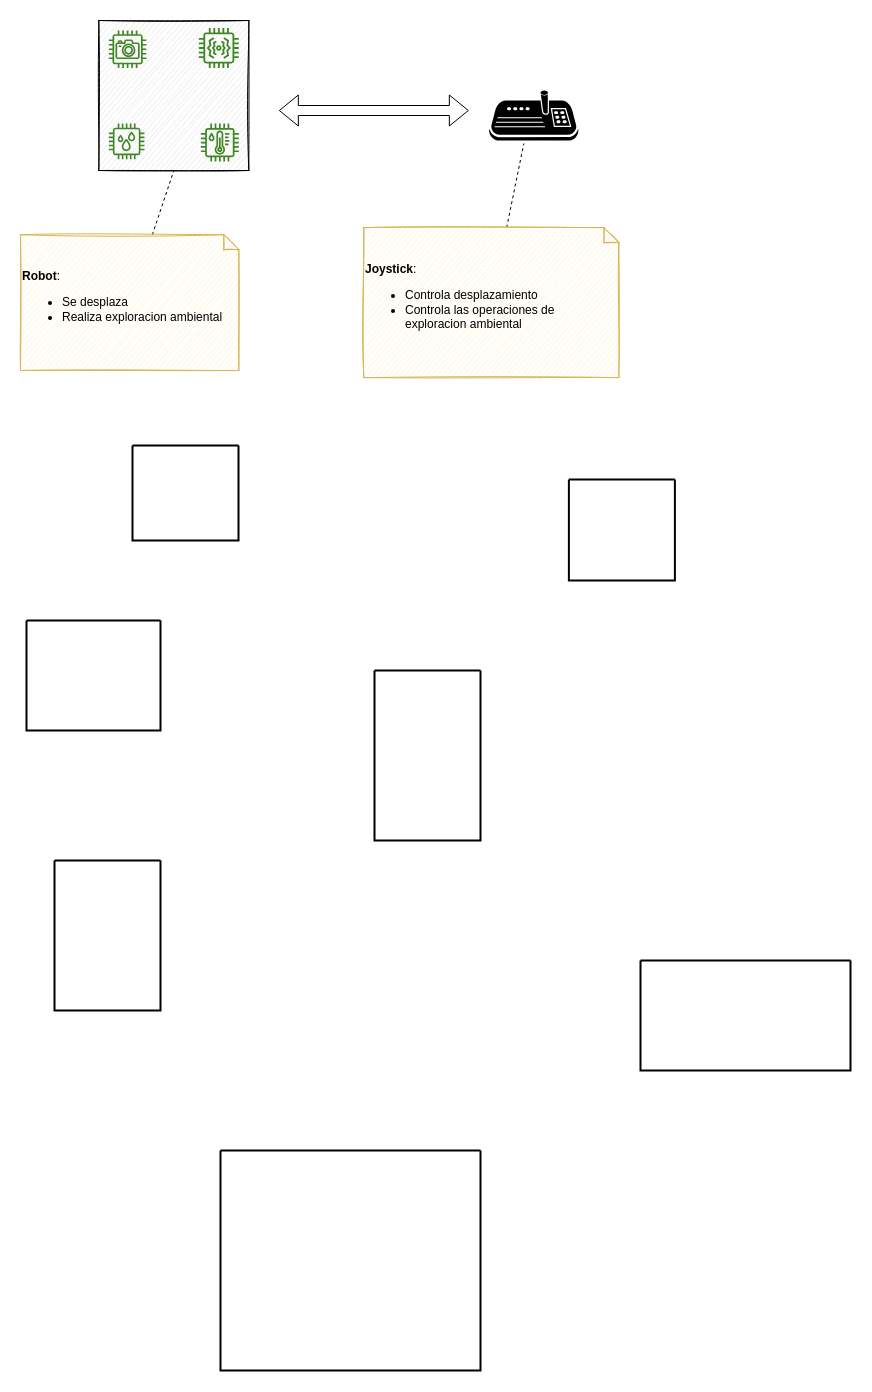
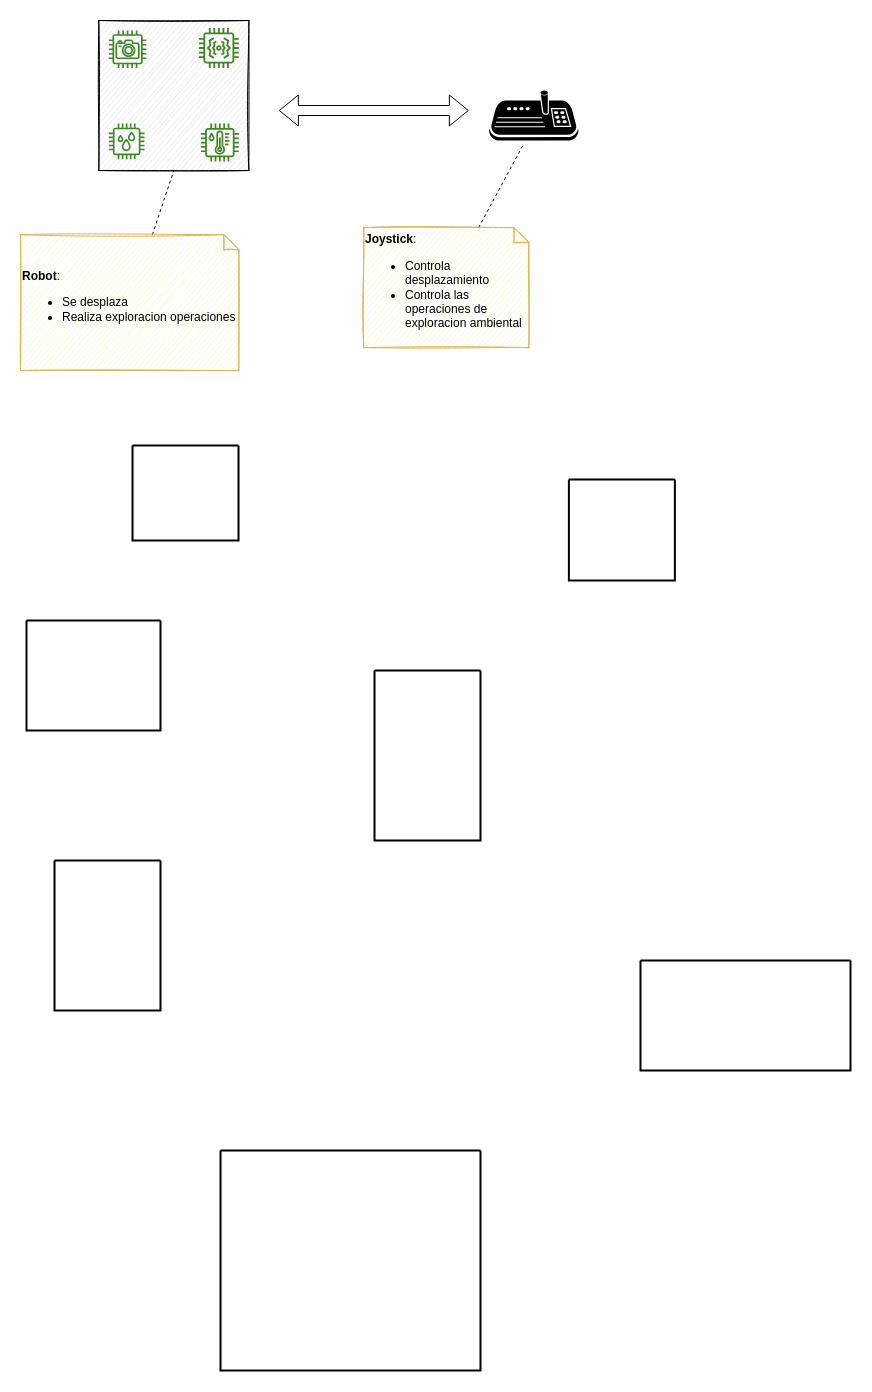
node "Robot: Se desplaza Realiza exploracion ambiental": label "Robot: Se desplaza Realiza exploracion ambiental" -> "Robot: Se desplaza Realiza exploracion operaciones"
node "Joystick: Controla desplazamiento Controla las operaciones de exploracion ambiental": size 255x150 -> 165x120
